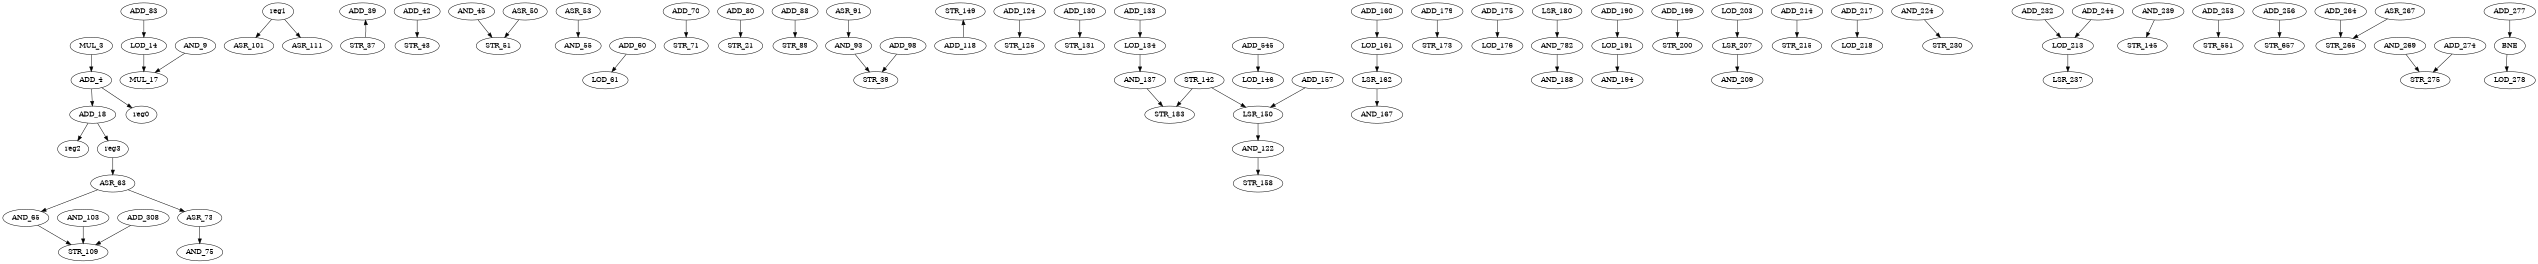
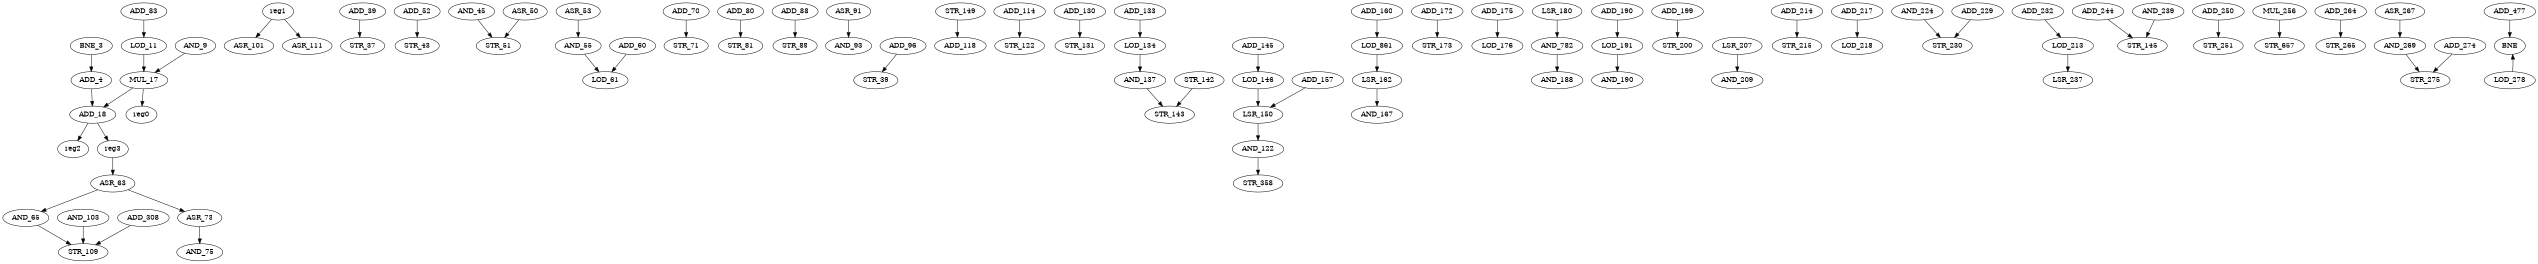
node "ADD_42": label "ADD_42" -> "ADD_52"
node "ADD_124": label "ADD_124" -> "ADD_114"
node "ADD_179": label "ADD_179" -> "ADD_172"
node "LOD_203": removed
node "ADD_229": added
node "ADD_253": label "ADD_253" -> "ADD_250"
node "ADD_256": label "ADD_256" -> "MUL_256"
node "ADD_277": label "ADD_277" -> "ADD_477"
edge "ADD_244" -> "LOD_213": now "ADD_244" -> "STR_145"
edge "ASR_267" -> "STR_265": now "ASR_267" -> "AND_269"
edge "STR_37" -> "ADD_39": reversed
edge "ADD_118" -> "STR_149": reversed
node "MUL_3": label "MUL_3" -> "BNE_3"
node "LOD_14": label "LOD_14" -> "LOD_11"
node "STR_21": label "STR_21" -> "STR_81"
node "ADD_98": label "ADD_98" -> "ADD_96"
node "STR_125": label "STR_125" -> "STR_122"
node "ADD_545": label "ADD_545" -> "ADD_145"
node "LOD_161": label "LOD_161" -> "LOD_861"
node "STR_551": label "STR_551" -> "STR_251"
edge "AND_55" -> "LOD_61": added
edge "AND_93" -> "STR_39": removed
edge "BNE" -> "LOD_278": reversed
node "AND_194": label "AND_194" -> "AND_190"
edge "ADD_4" -> "reg0": now "MUL_17" -> "reg0"
edge "MUL_17" -> "ADD_18": added
edge "STR_142" -> "LSR_150": now "LOD_146" -> "LSR_150"
node "STR_183": label "STR_183" -> "STR_143"
node "STR_158": label "STR_158" -> "STR_358"
